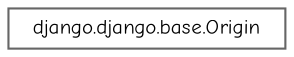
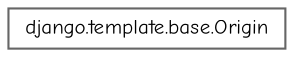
node "django.django.base.Origin": label "django.django.base.Origin" -> "django.template.base.Origin"
